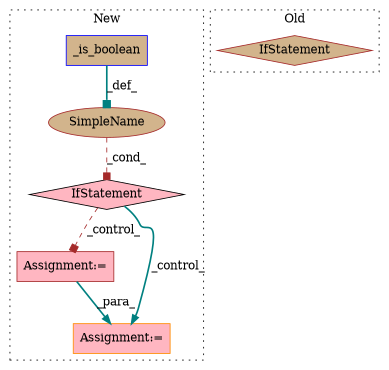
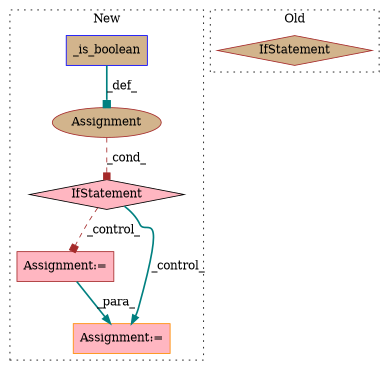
node "SimpleName": label "SimpleName" -> "Assignment"
